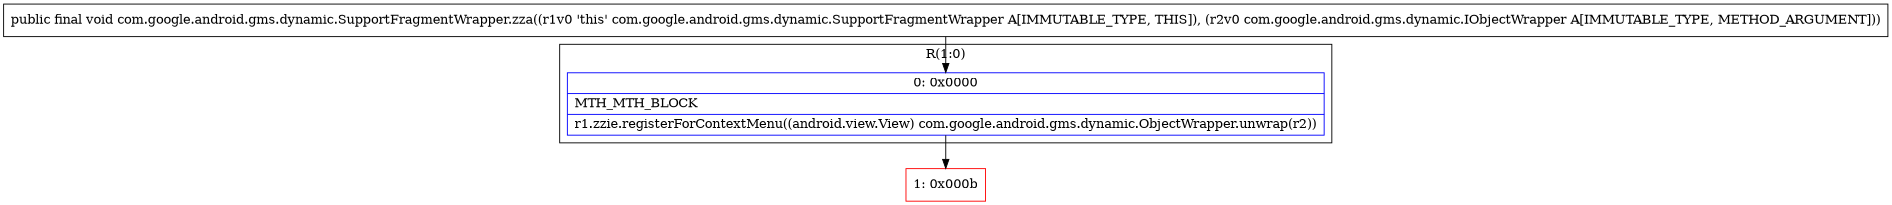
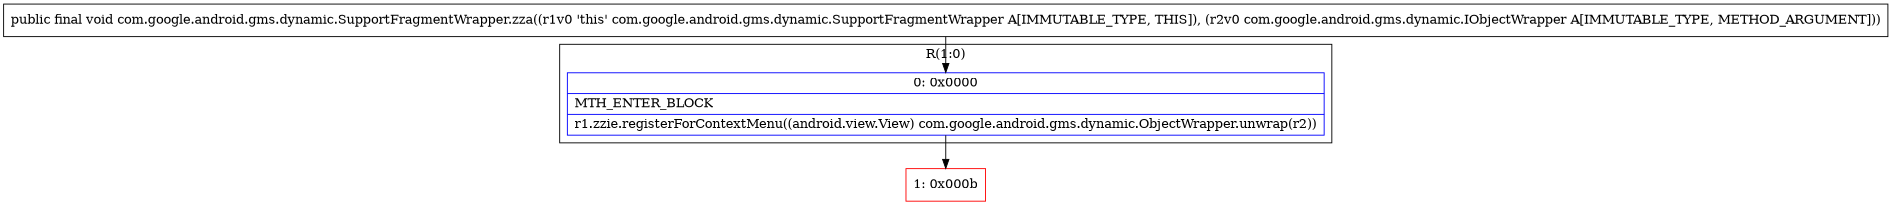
node "0: 0x0000": text "MTH_MTH_BLOCK" -> "MTH_ENTER_BLOCK"
